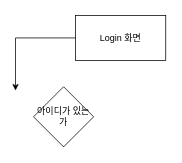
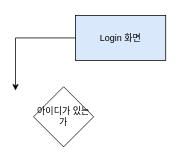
node "Login 화면": fillcolor #ffffff -> #dae8fc
